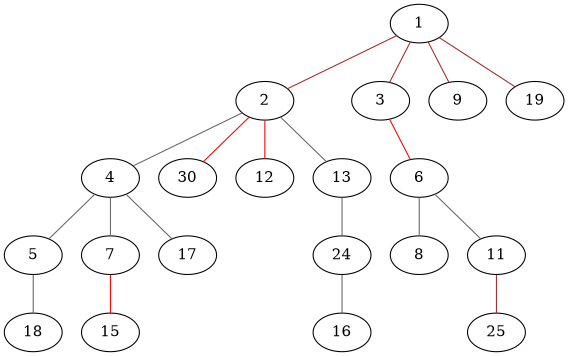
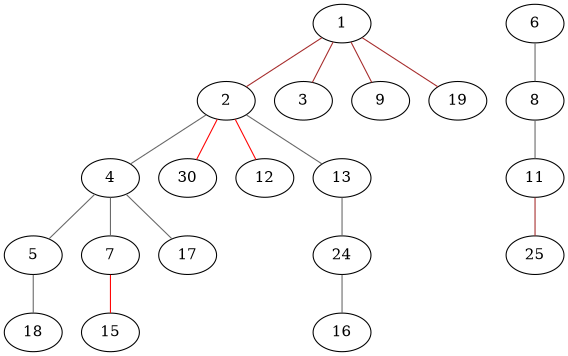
edge "3" -- "6": removed
edge "6" -- "11": now "8" -- "11"
